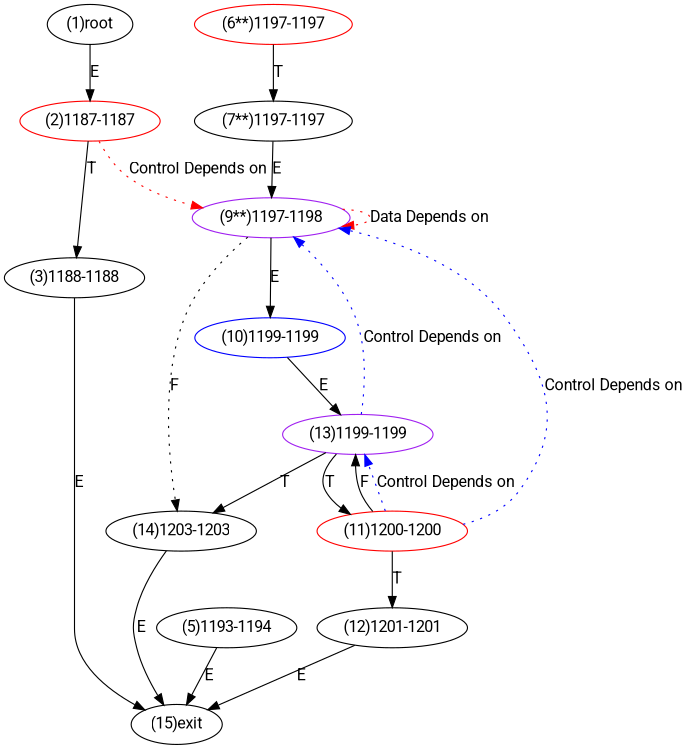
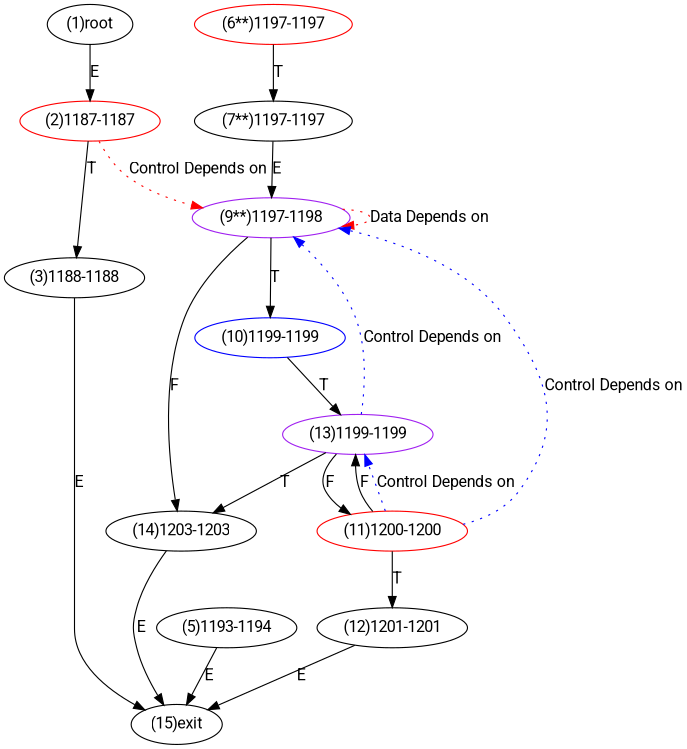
edge "(9**)1197-1198" -> "(10)1199-1199": label "E" -> "T"
edge "(9**)1197-1198" -> "(14)1203-1203": style dotted -> solid
edge "(10)1199-1199" -> "(13)1199-1199": label "E" -> "T"
edge "(13)1199-1199" -> "(11)1200-1200": label "T" -> "F"
